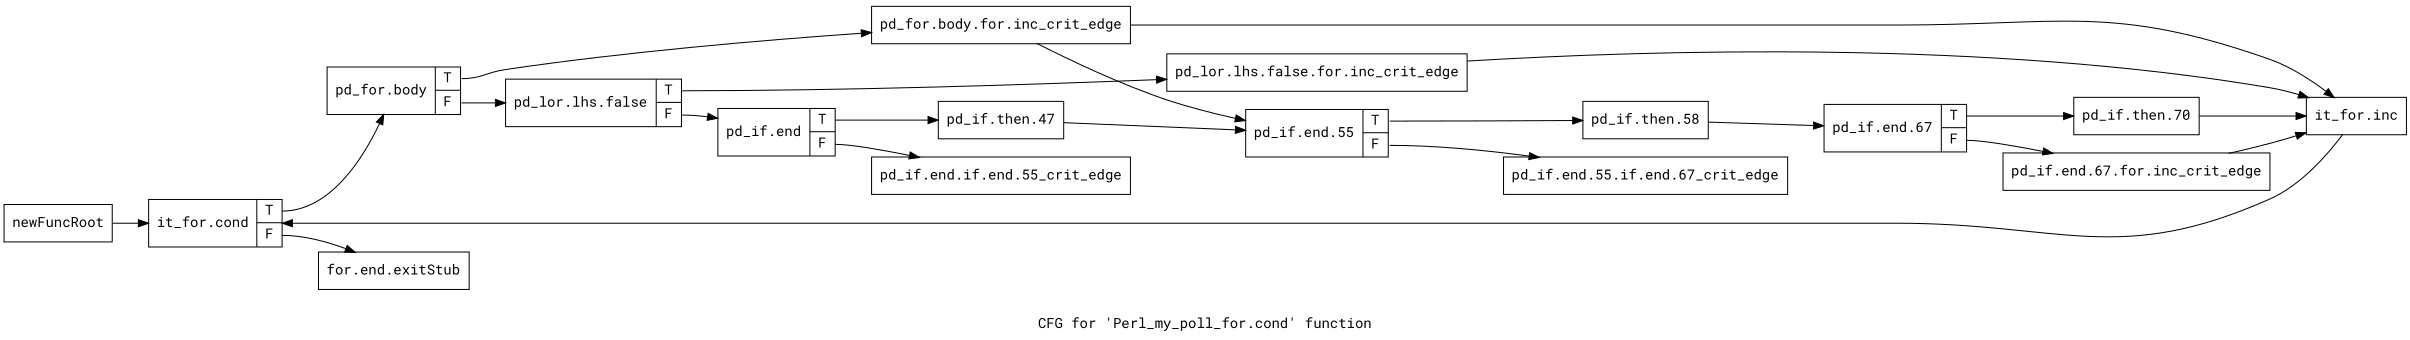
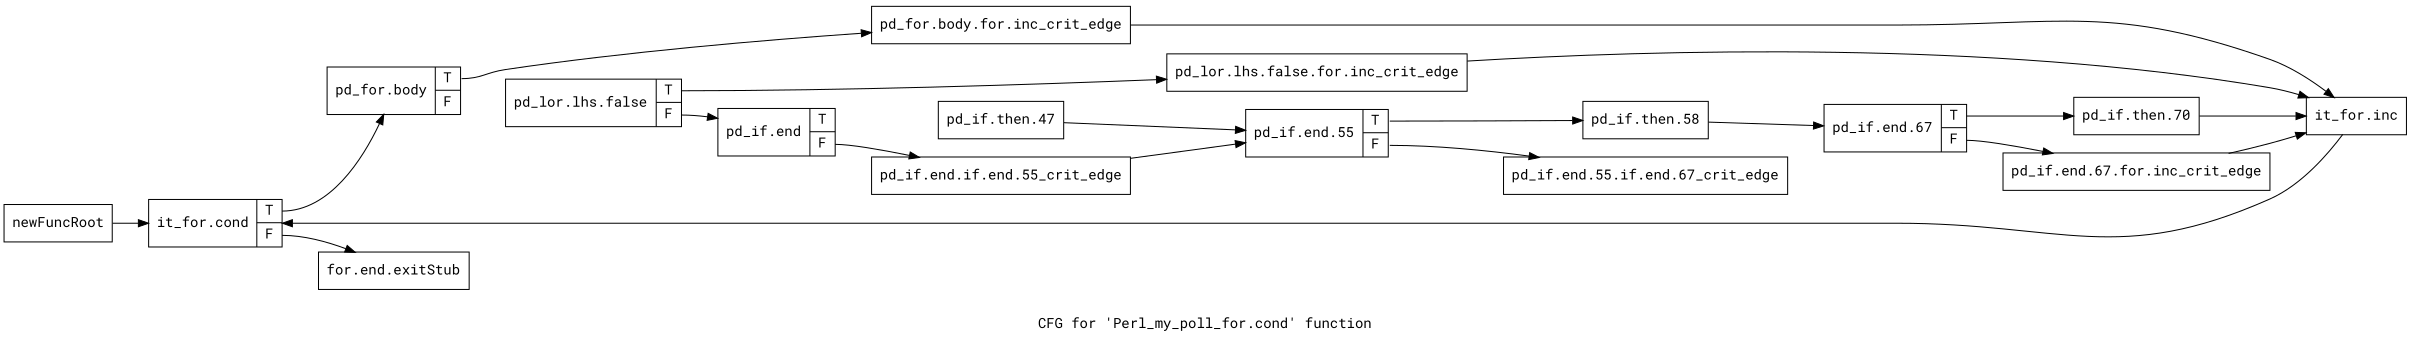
edge "pd_for.body.for.inc_crit_edge" -> "pd_if.end.55": now "pd_if.end.if.end.55_crit_edge" -> "pd_if.end.55"
edge "pd_for.body" -> "pd_lor.lhs.false": removed
edge "pd_if.end" -> "pd_if.then.47": removed
